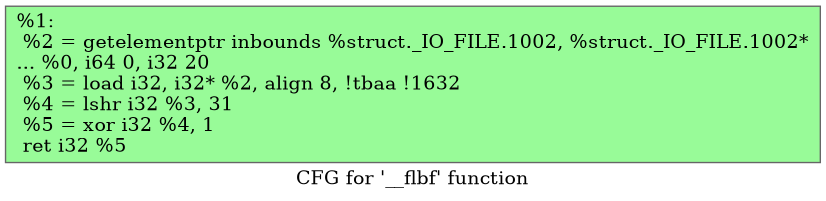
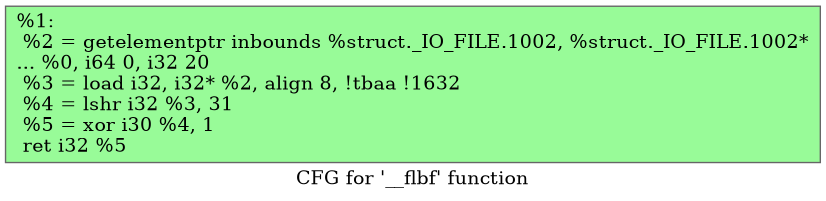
node "%1:": text "%5 = xor i32 %4, 1" -> "%5 = xor i30 %4, 1"
